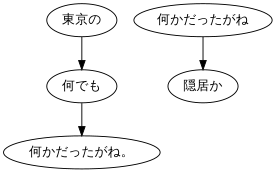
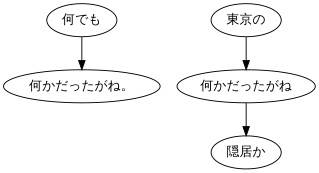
edge "東京の" -> "何でも": now "東京の" -> "何かだったがね"
